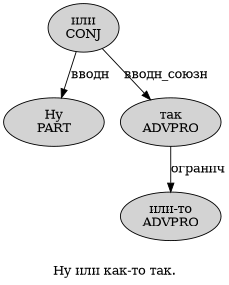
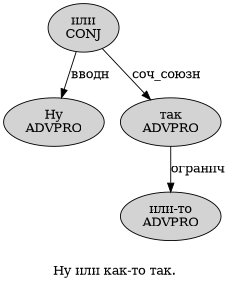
edge "или CONJ" -> "так ADVPRO": label "вводн_союзн" -> "соч_союзн"
node "Ну PART": label "Ну PART" -> "Ну ADVPRO"
